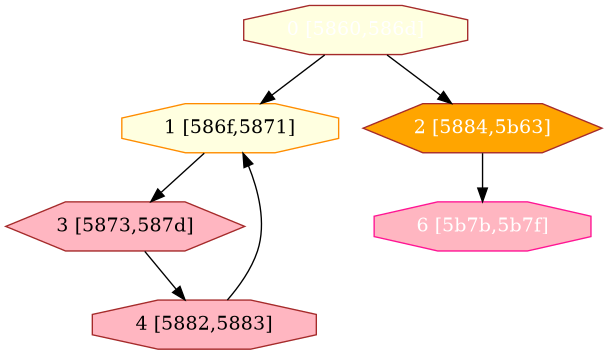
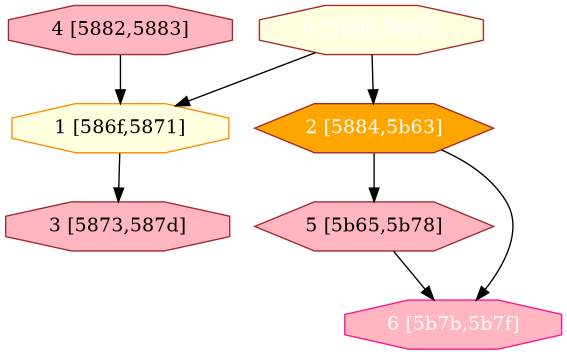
node "3 [5873,587d]": shape hexagon -> octagon
node "5 [5b65,5b78]": added
edge "3 [5873,587d]" -> "4 [5882,5883]": removed
